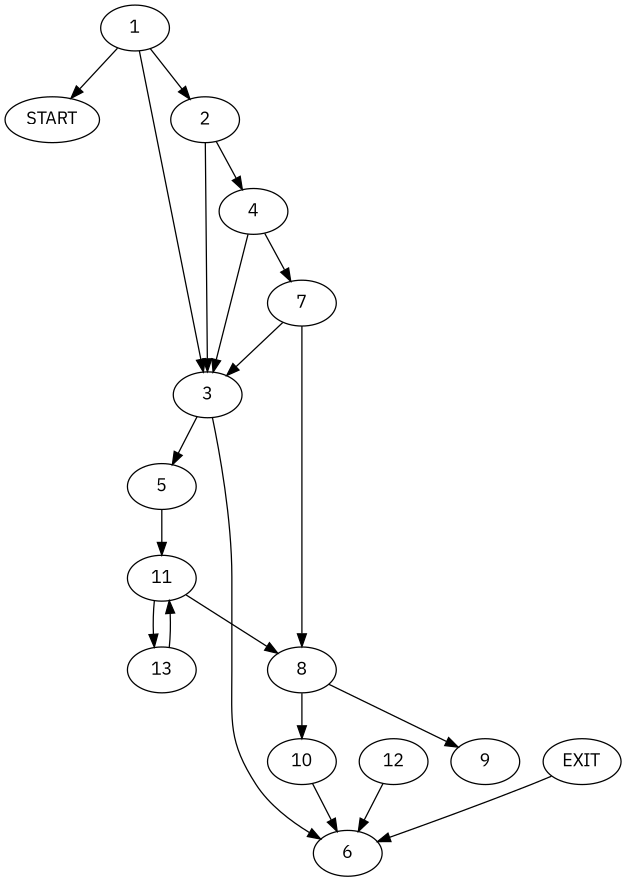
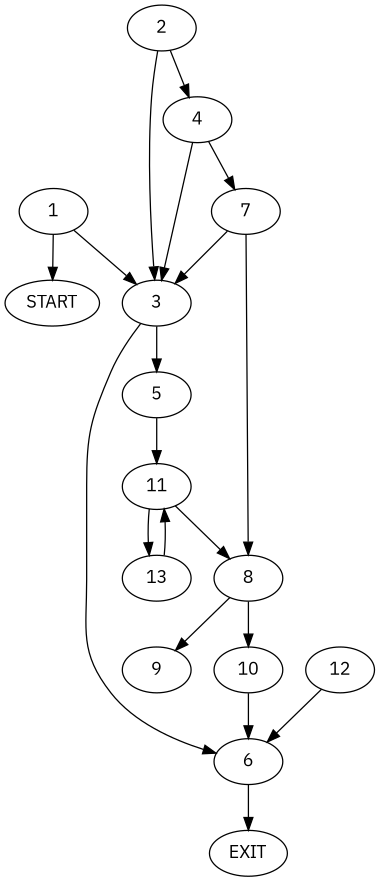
edge "1" -> "2": removed
edge "EXIT" -> "6": reversed
